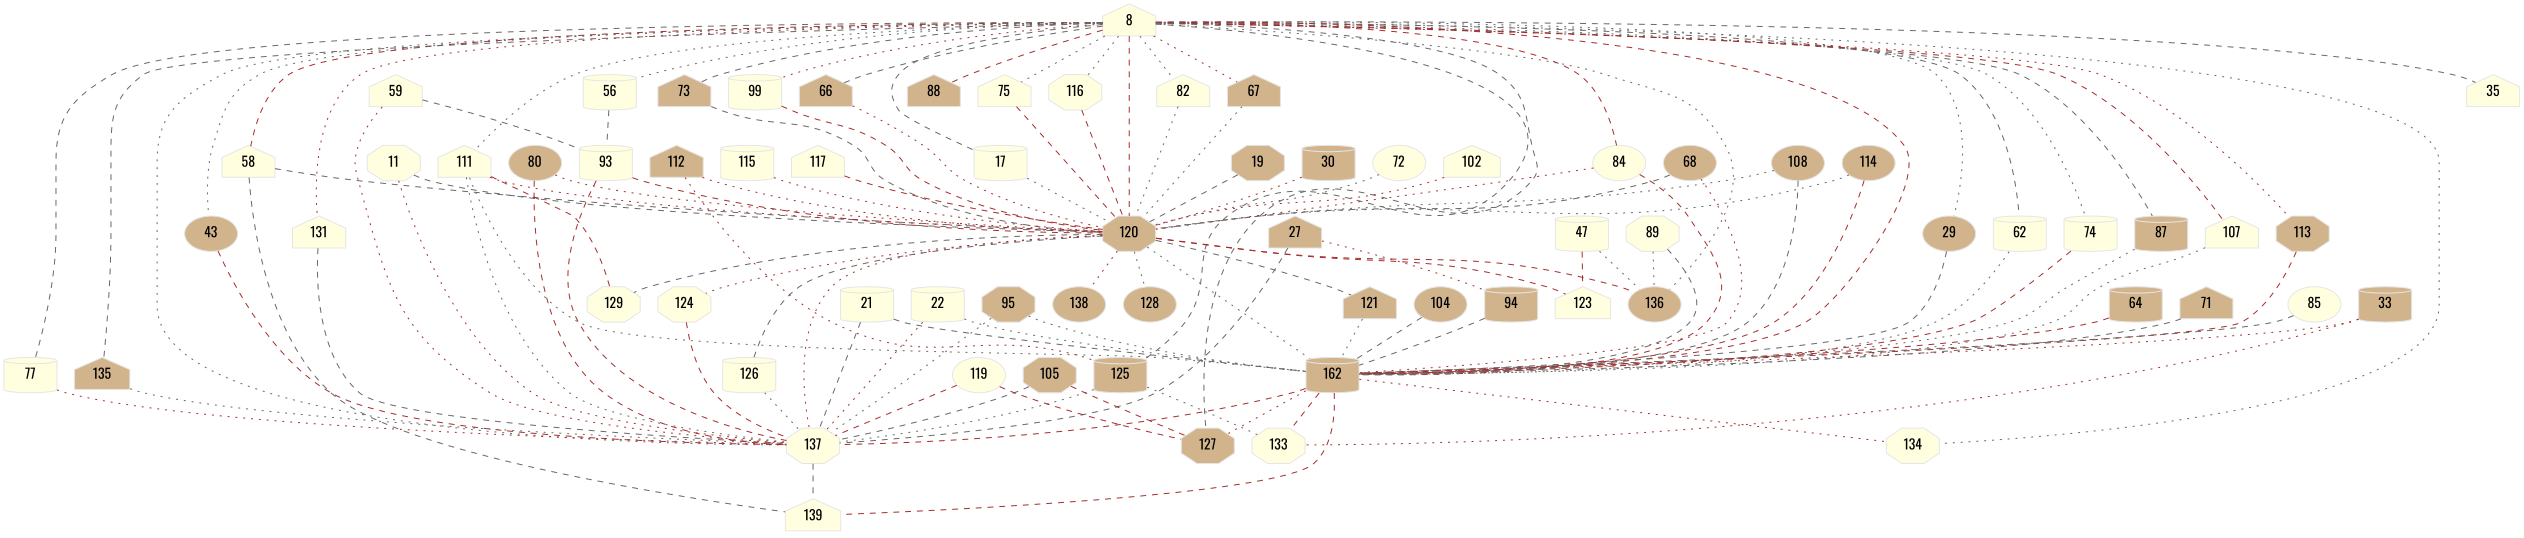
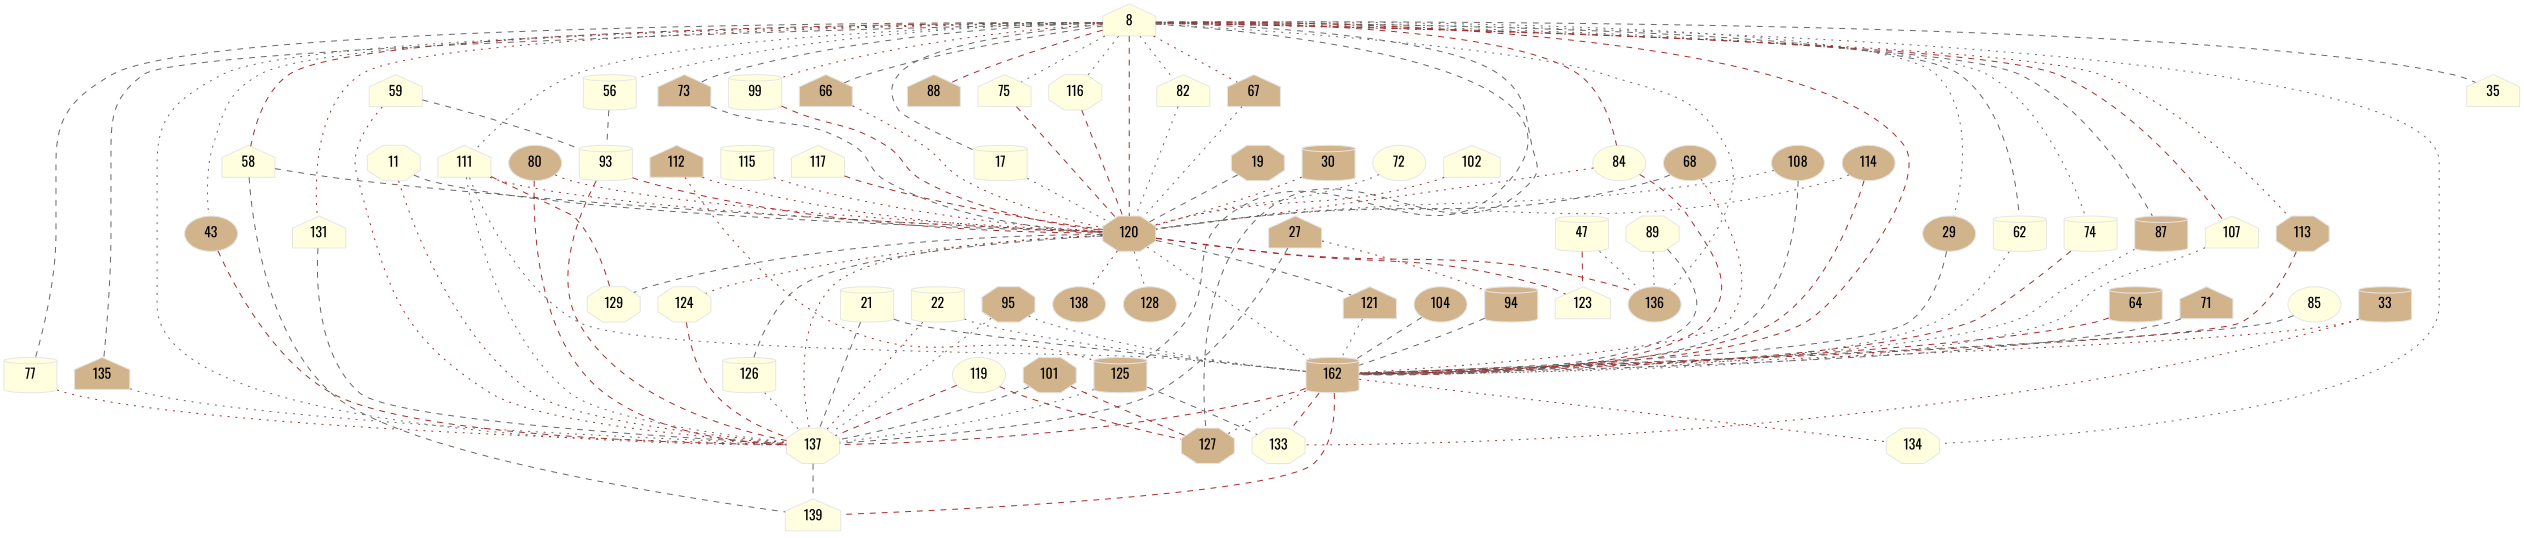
node "105": label "105" -> "101"
edge "125" -- "133": style dotted -> dashed
